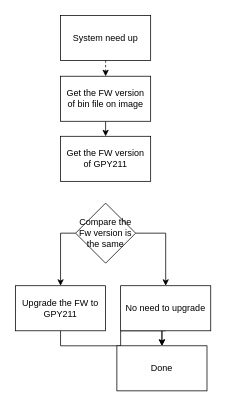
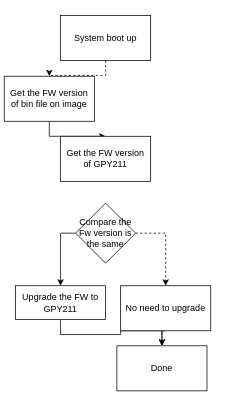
node "System need up": label "System need up" -> "System boot up"
node "Get the FW version of bin file on image": moved (105, 99) -> (49, 99)
edge "Compare the Fw version is the same" -> "No need to upgrade": style solid -> dashed
node "Upgrade the FW to GPY211": size 90x45 -> 90x34
